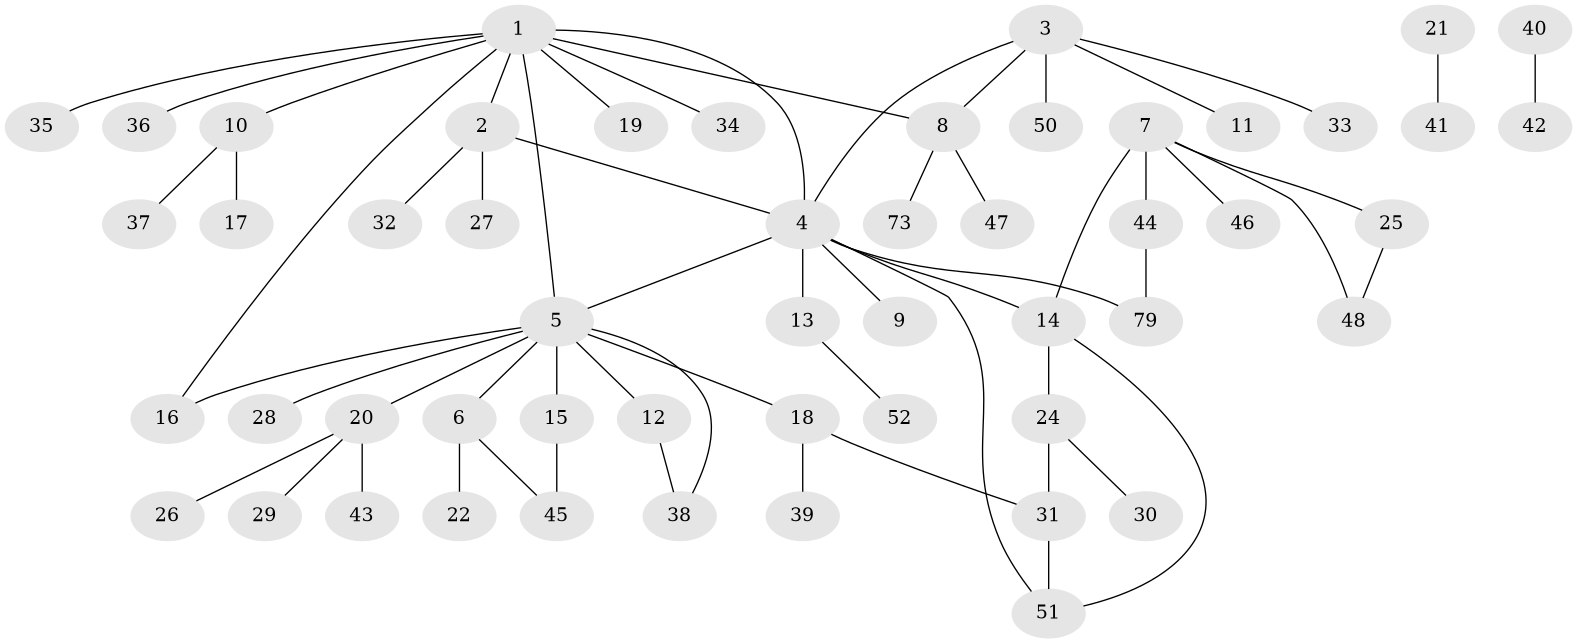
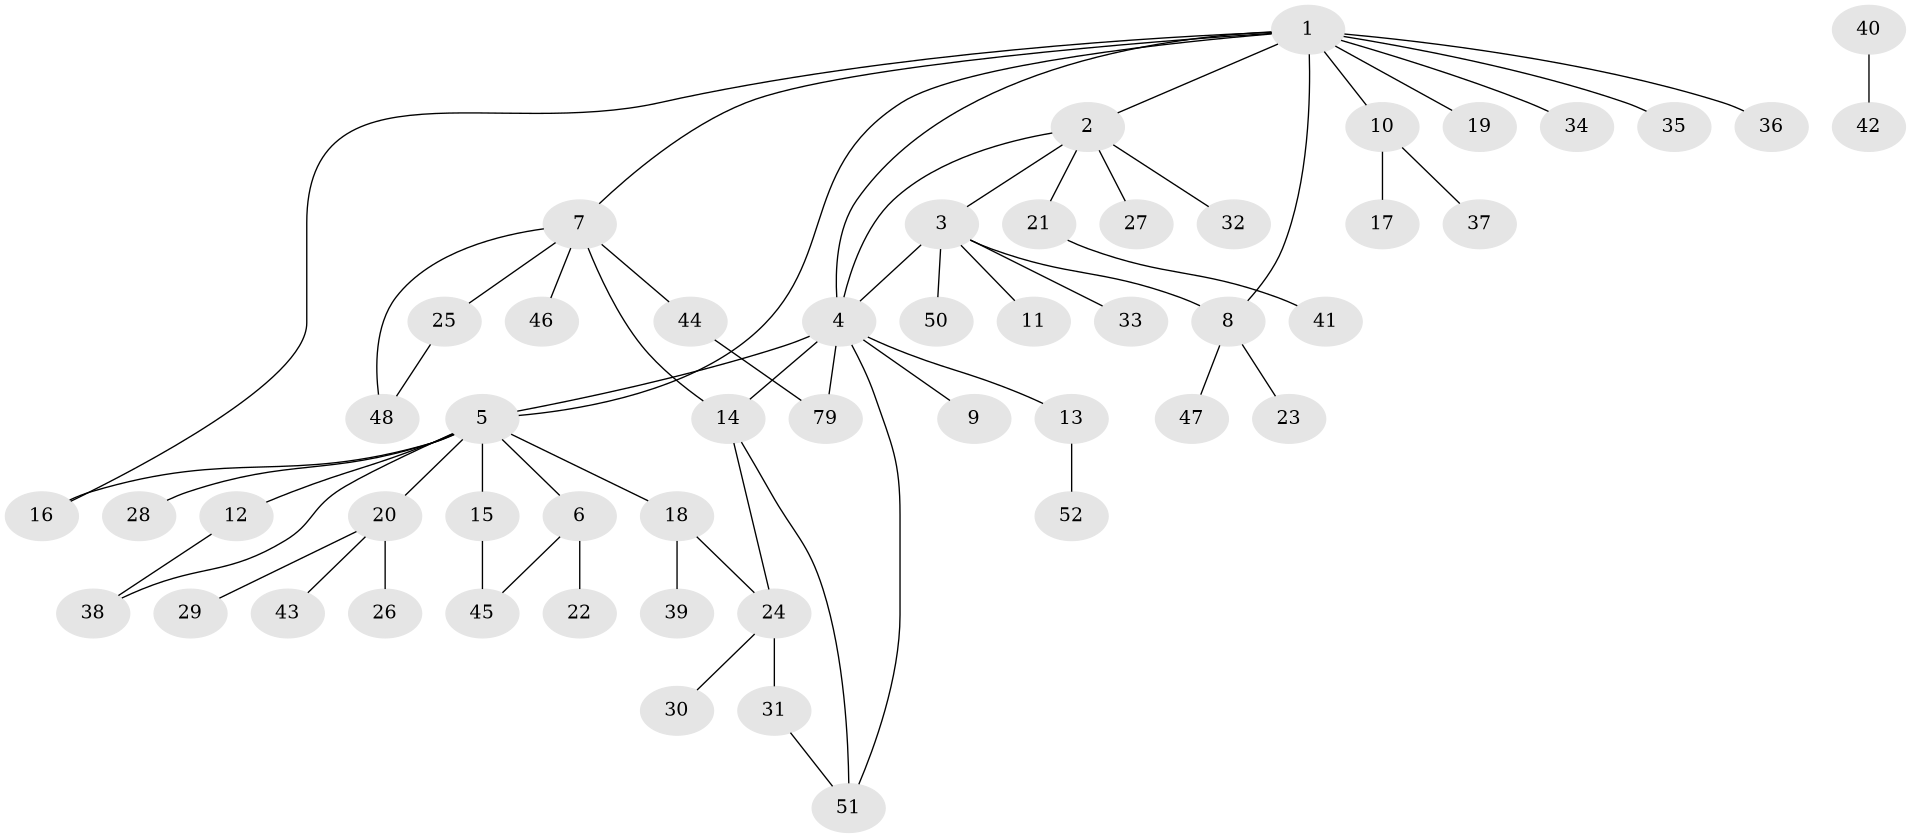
edge "1" -- "7": added
edge "2" -- "3": added
edge "2" -- "21": added
node "73": label "73" -> "23"
edge "18" -- "31": now "18" -- "24"
